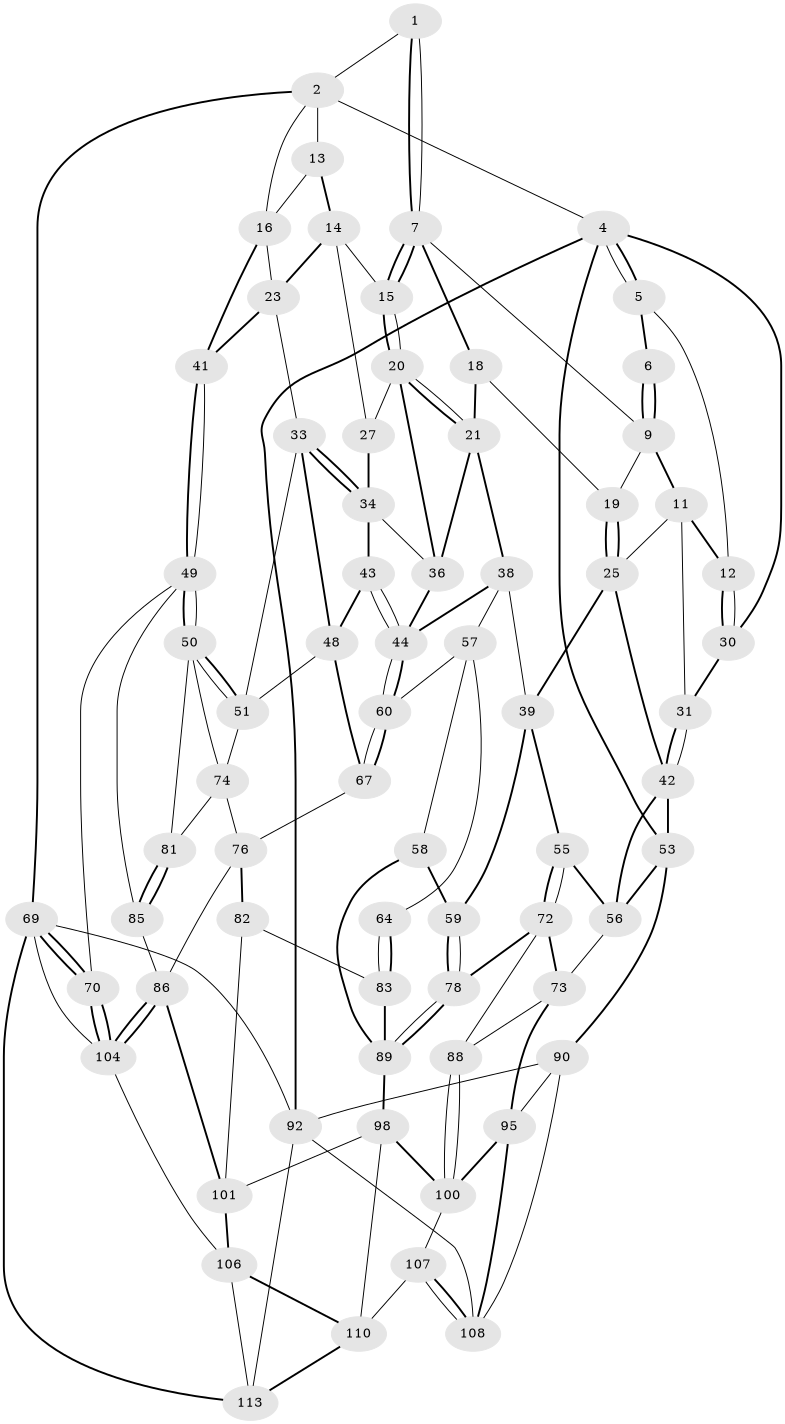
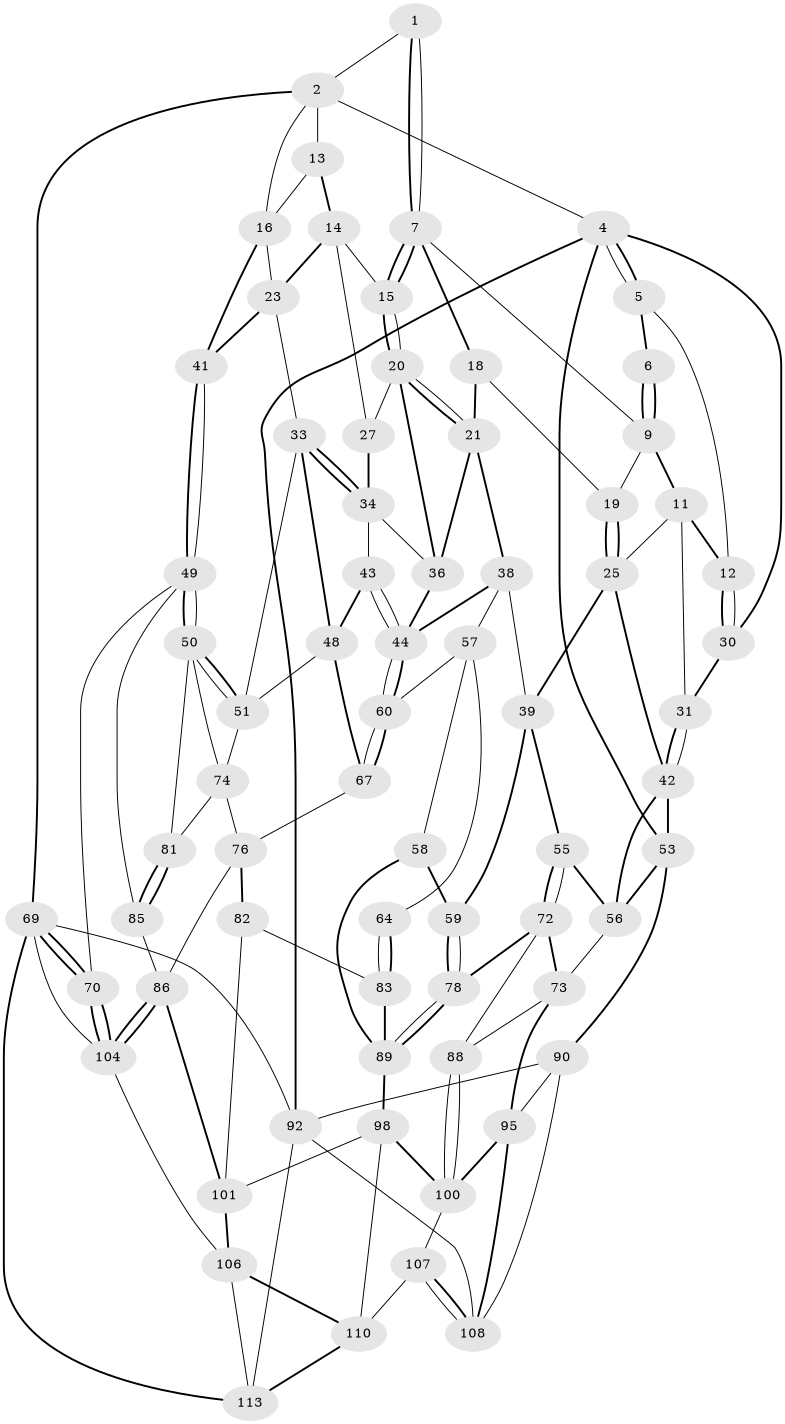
edge "34" -- "43": style bold -> solid
